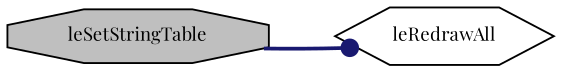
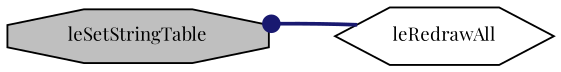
edge "leSetStringTable" -> "leRedrawAll": reversed
